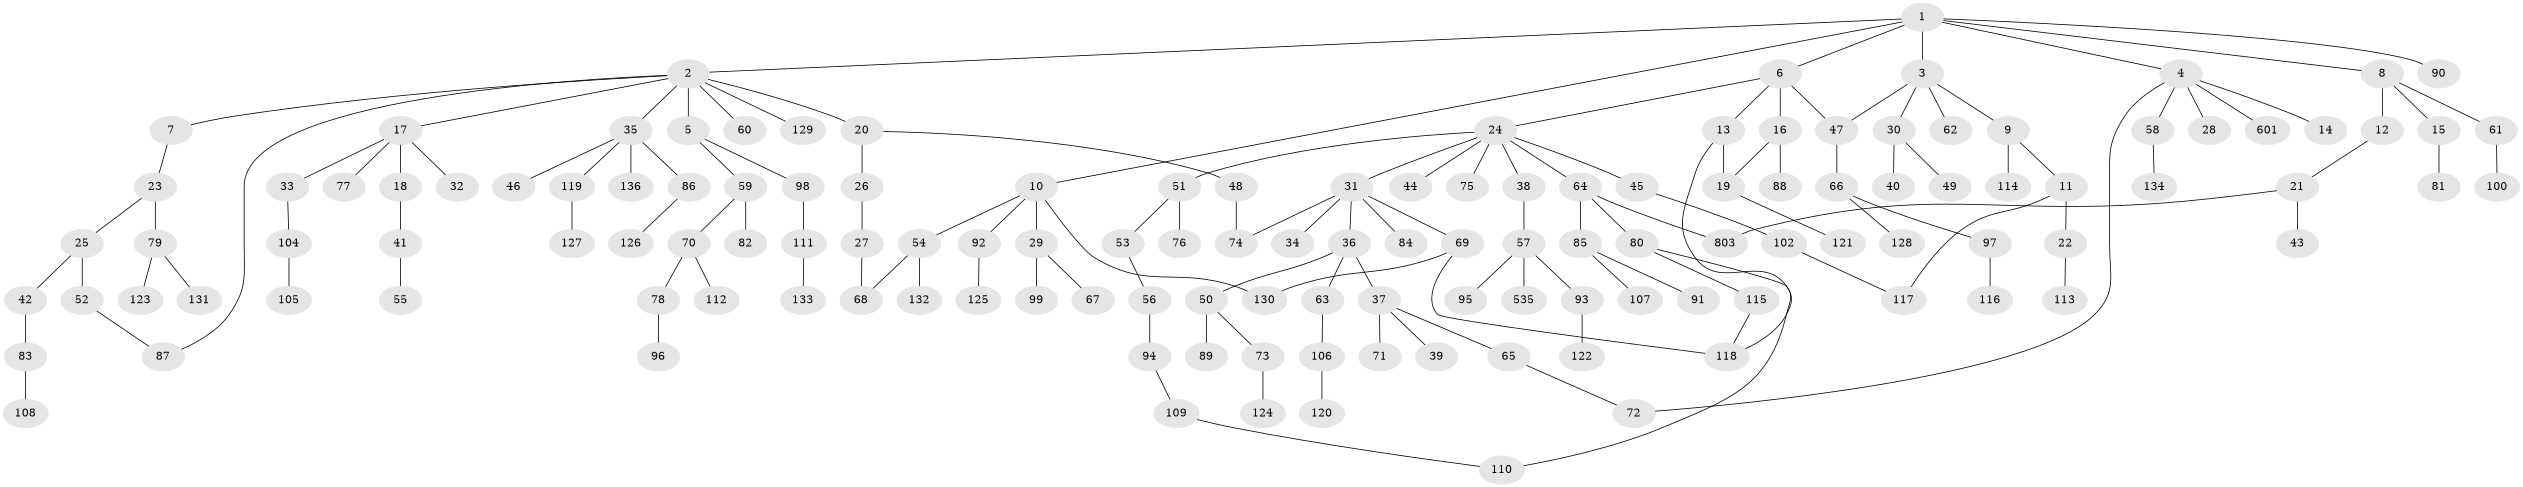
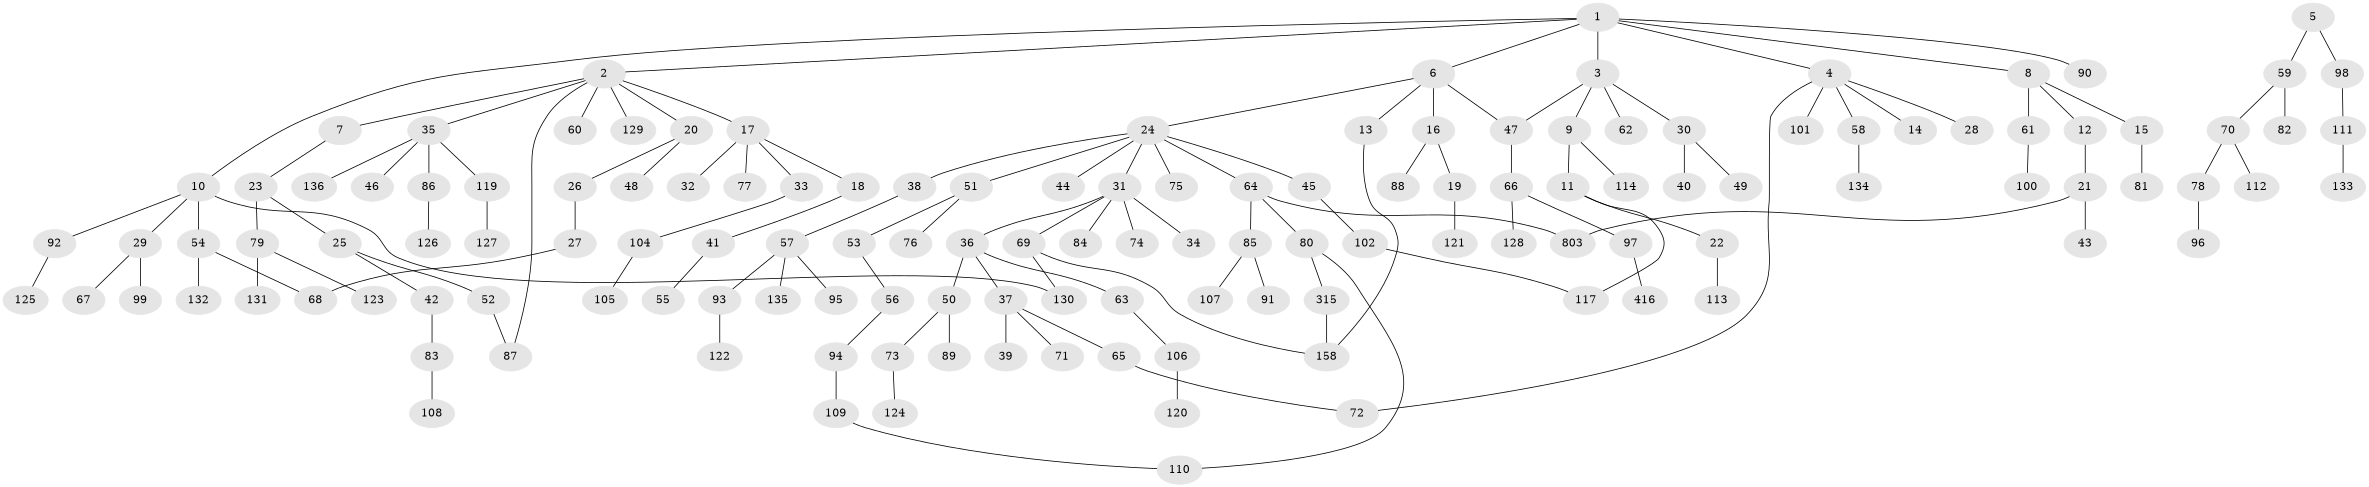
edge "2" -- "5": removed
node "601": label "601" -> "101"
edge "13" -- "19": removed
edge "48" -- "74": removed
node "535": label "535" -> "135"
node "115": label "115" -> "315"
node "116": label "116" -> "416"
node "118": label "118" -> "158"
